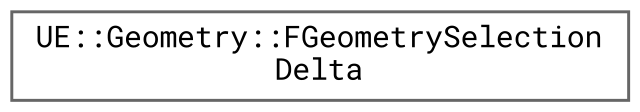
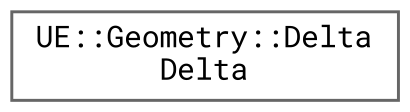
node "UE::Geometry::FGeometrySelection Delta": label "UE::Geometry::FGeometrySelection Delta" -> "UE::Geometry::Delta Delta"
